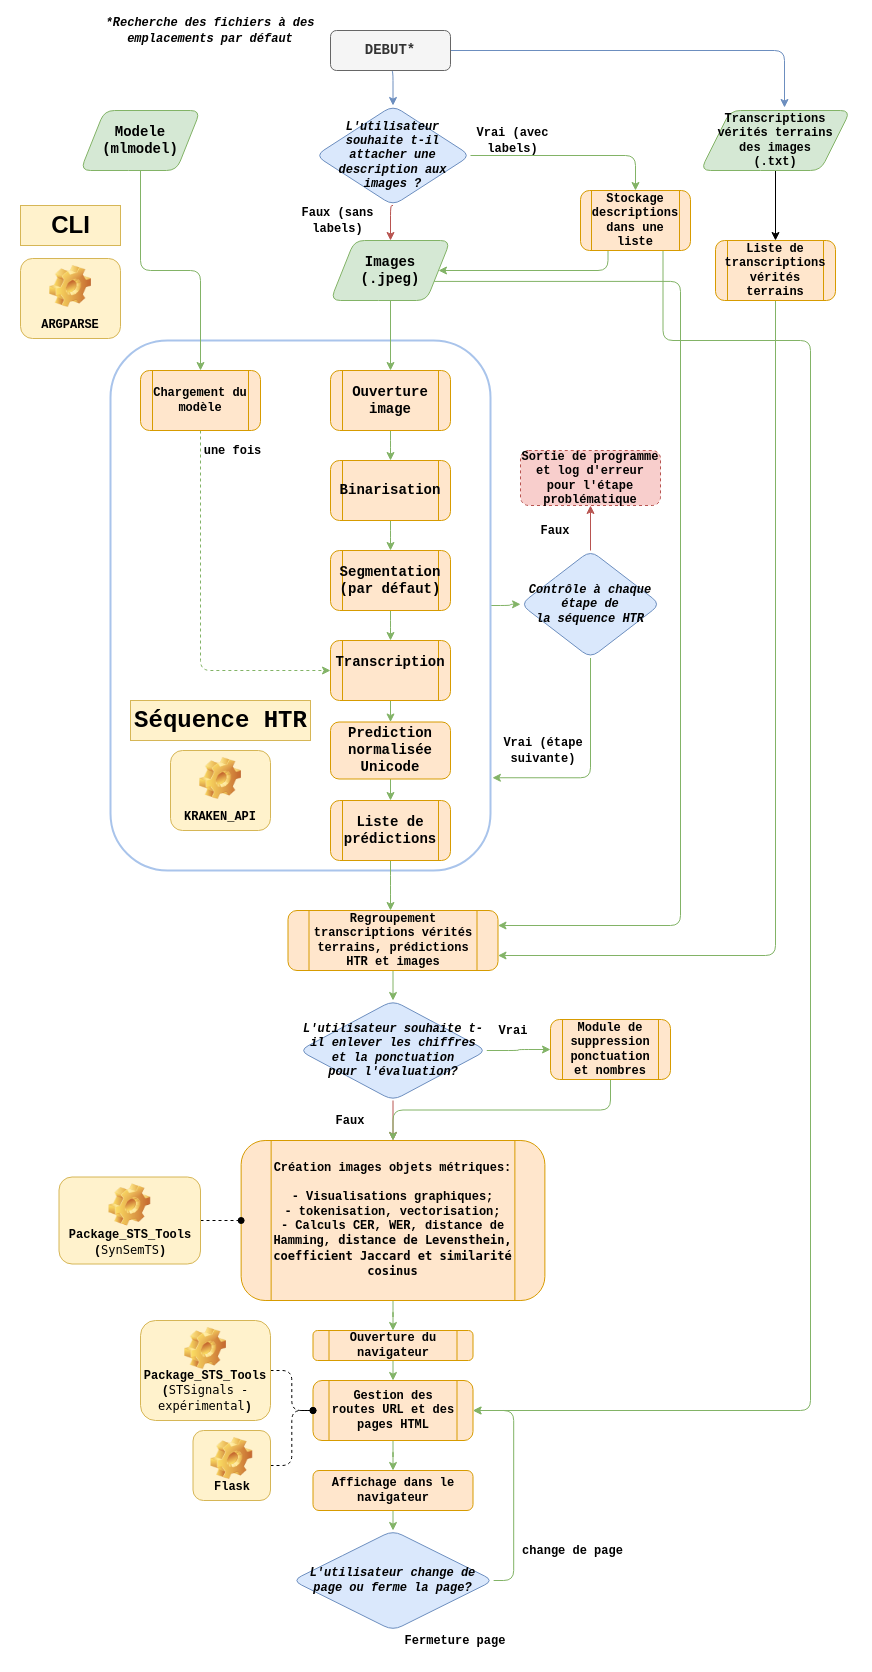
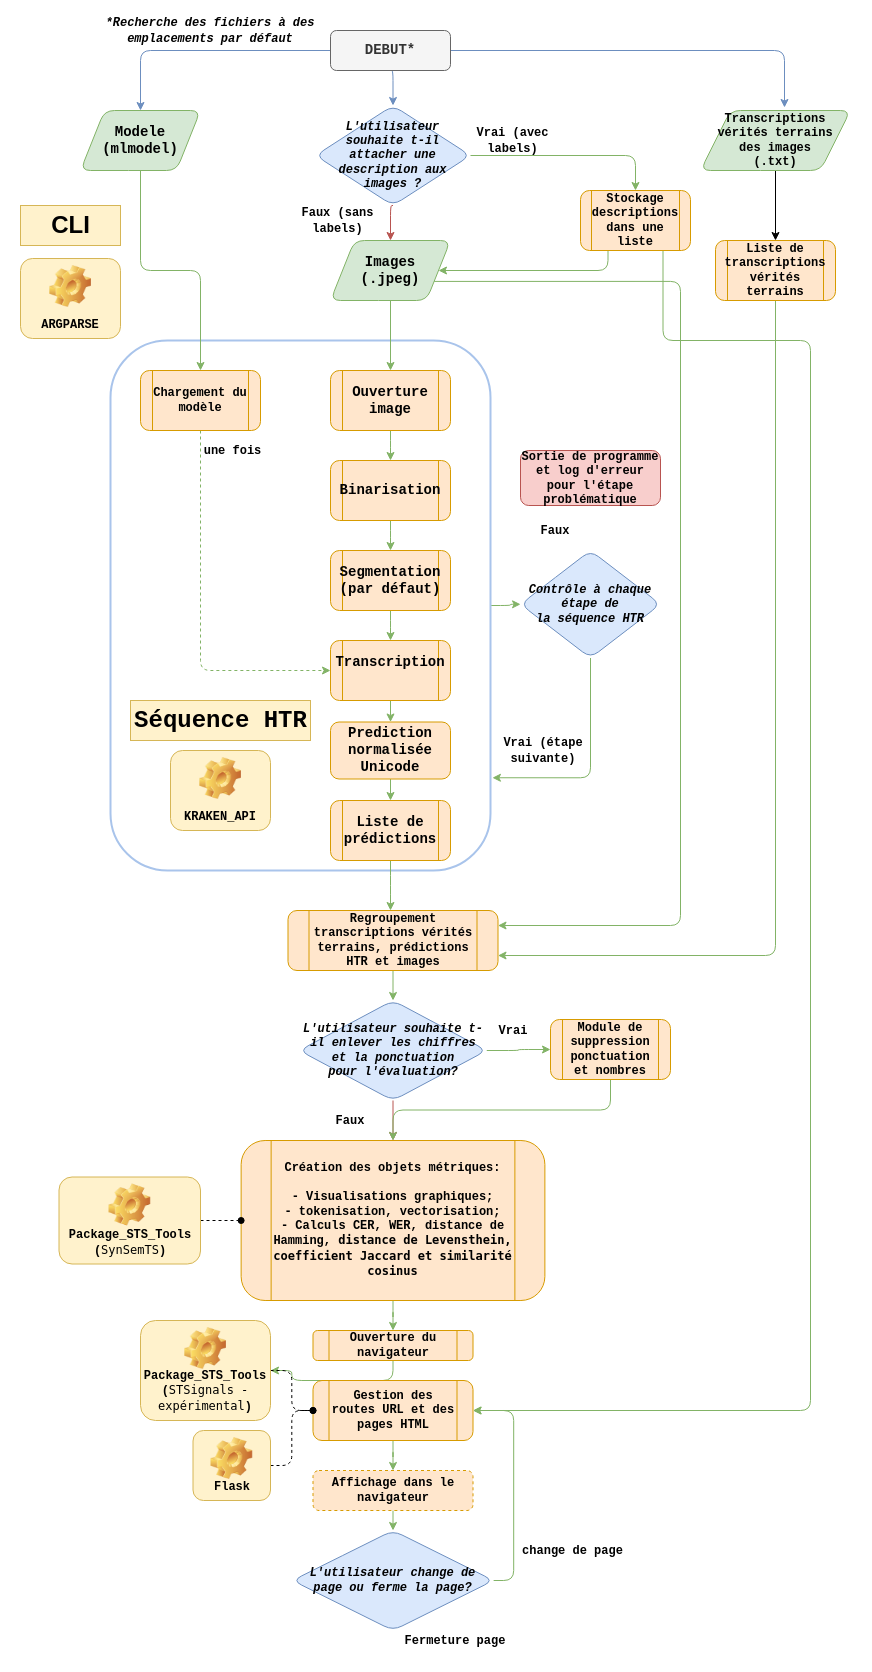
edge "DEBUT*" -> "Modele (mlmodel)": added
node "Sortie de programme et log d'erreur pour l'étape problématique": style dashed -> solid
edge "Contrôle à chaque étape de la séquence HTR" -> "Sortie de programme et log d'erreur pour l'étape problématique": removed
node "Création images objets métriques: - Visualisations graphiques; - tokenisation, vectorisation; - Calculs CER, WER, distance de Hamming, distance de Levensthein, coefficient Jaccard et similarité cosinus": label "Création images objets métriques: - Visualisations graphiques; - tokenisation, vectorisation; - Calculs CER, WER, distance de Hamming, distance de Levensthein, coefficient Jaccard et similarité cosinus" -> "Création des objets métriques: - Visualisations graphiques; - tokenisation, vectorisation; - Calculs CER, WER, distance de Hamming, distance de Levensthein, coefficient Jaccard et similarité cosinus"
edge "Ouverture du navigateur" -> "Gestion des routes URL et des pages HTML": now "Ouverture du navigateur" -> "Package_STS_Tools (STSignals - expérimental)"
node "Affichage dans le navigateur": style solid -> dashed
